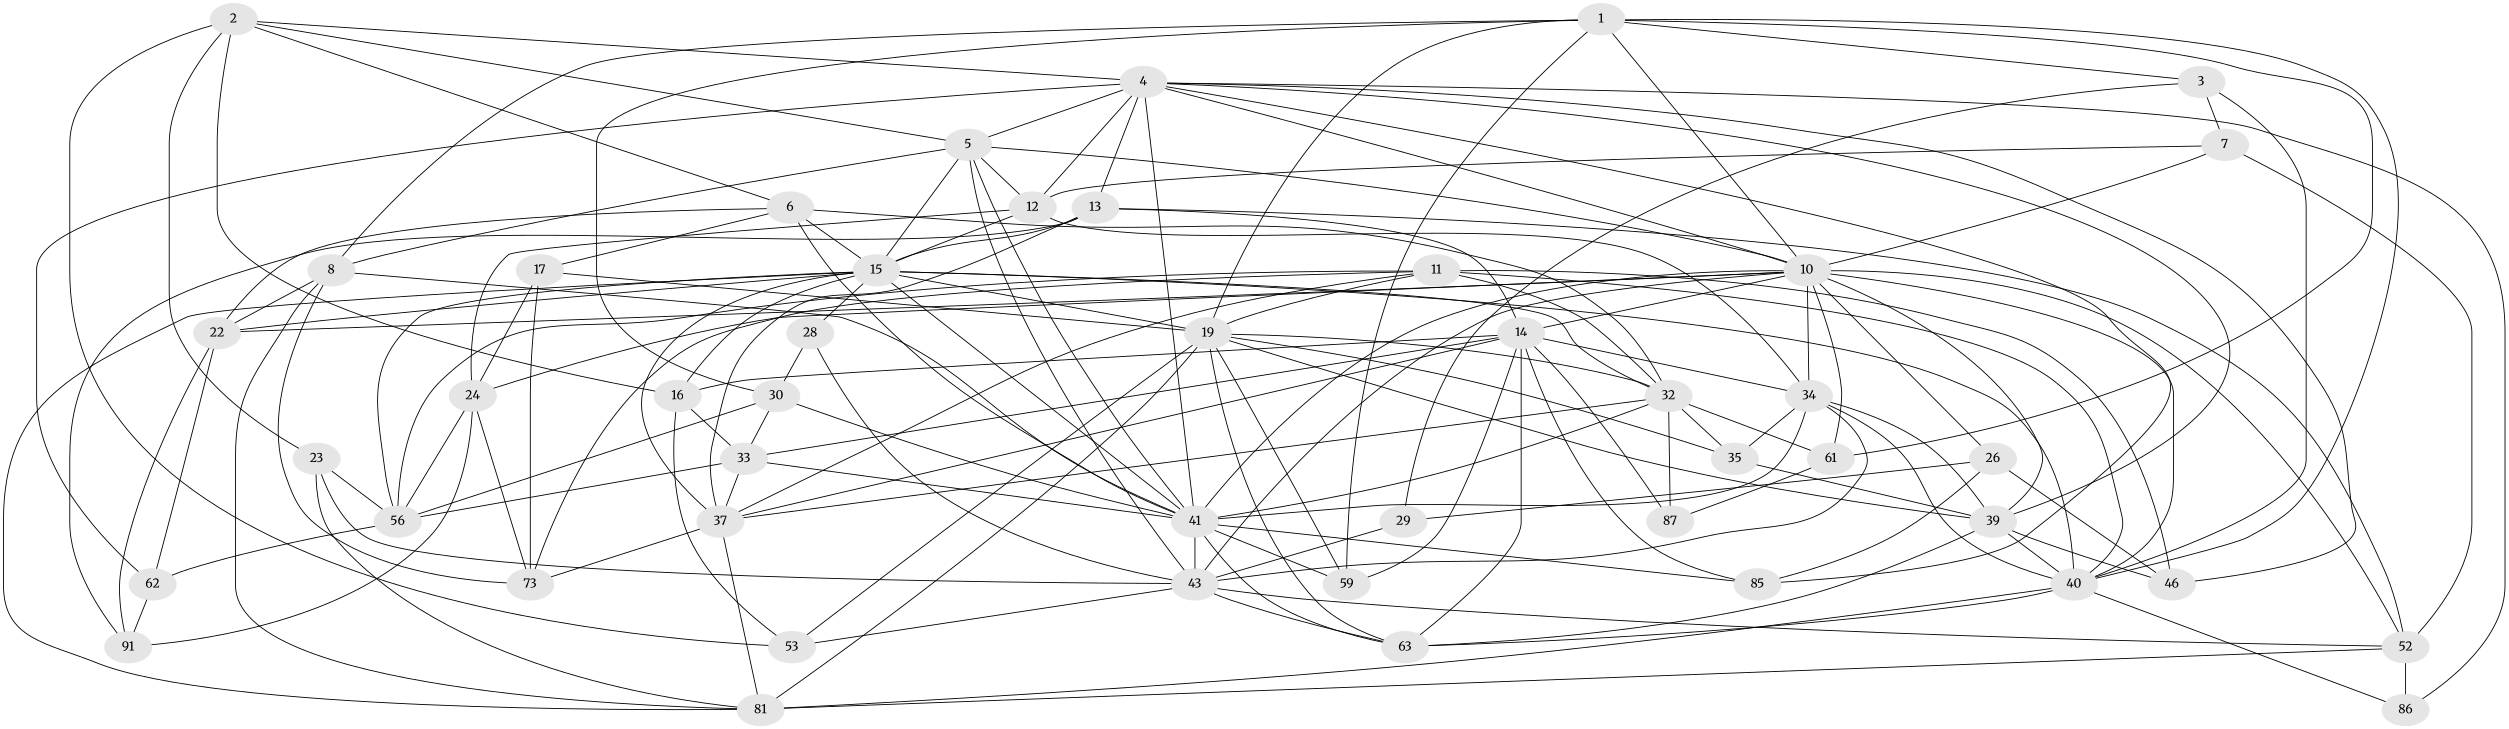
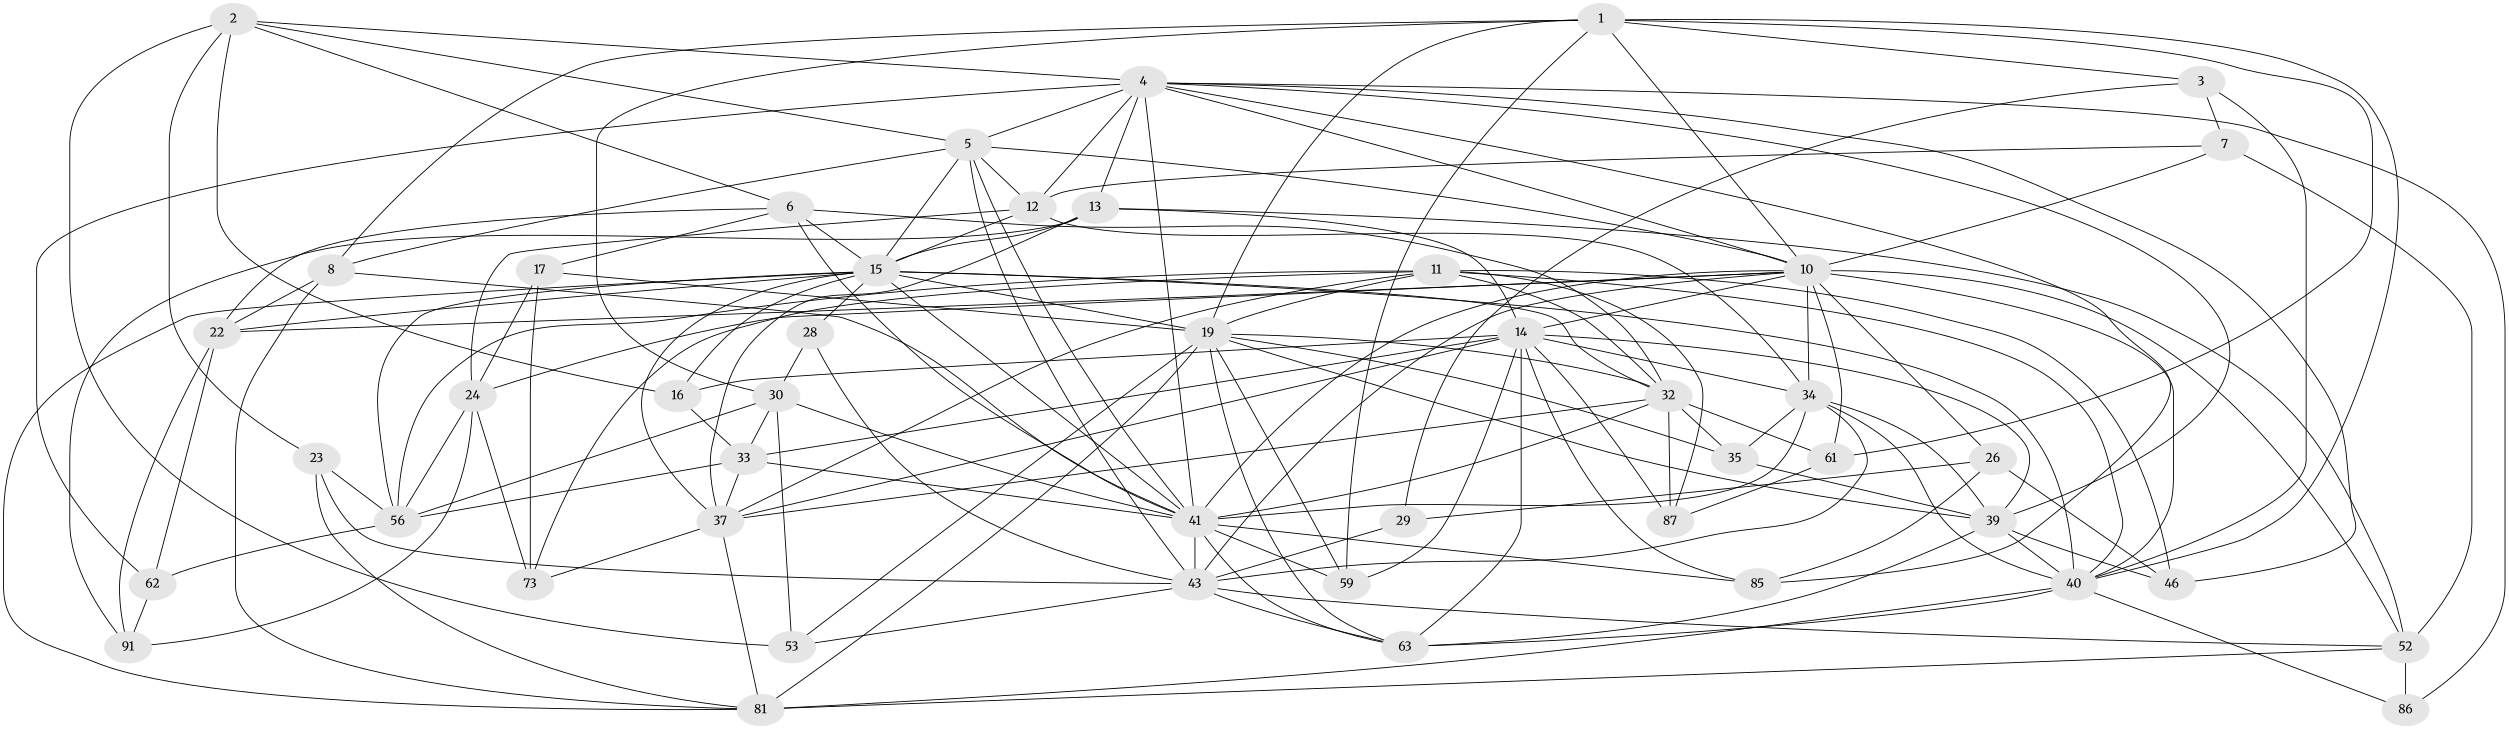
edge "11" -- "87": added
edge "10" -- "39": now "14" -- "39"
edge "8" -- "73": removed
edge "16" -- "53": now "30" -- "53"
